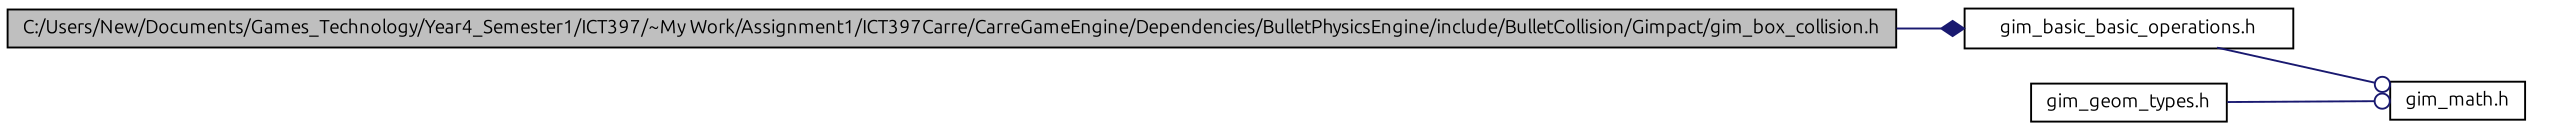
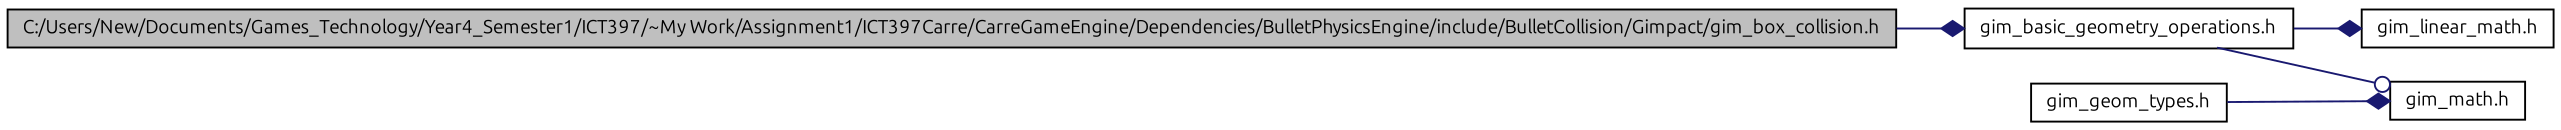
node "gim_basic_basic_operations.h": label "gim_basic_basic_operations.h" -> "gim_basic_geometry_operations.h"
node "gim_linear_math.h": added
edge "gim_geom_types.h" -> "gim_math.h": arrowhead odot -> diamond
